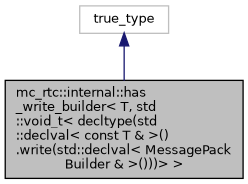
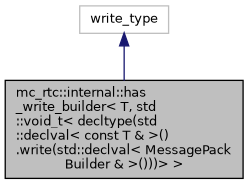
node "true_type": label "true_type" -> "write_type"
